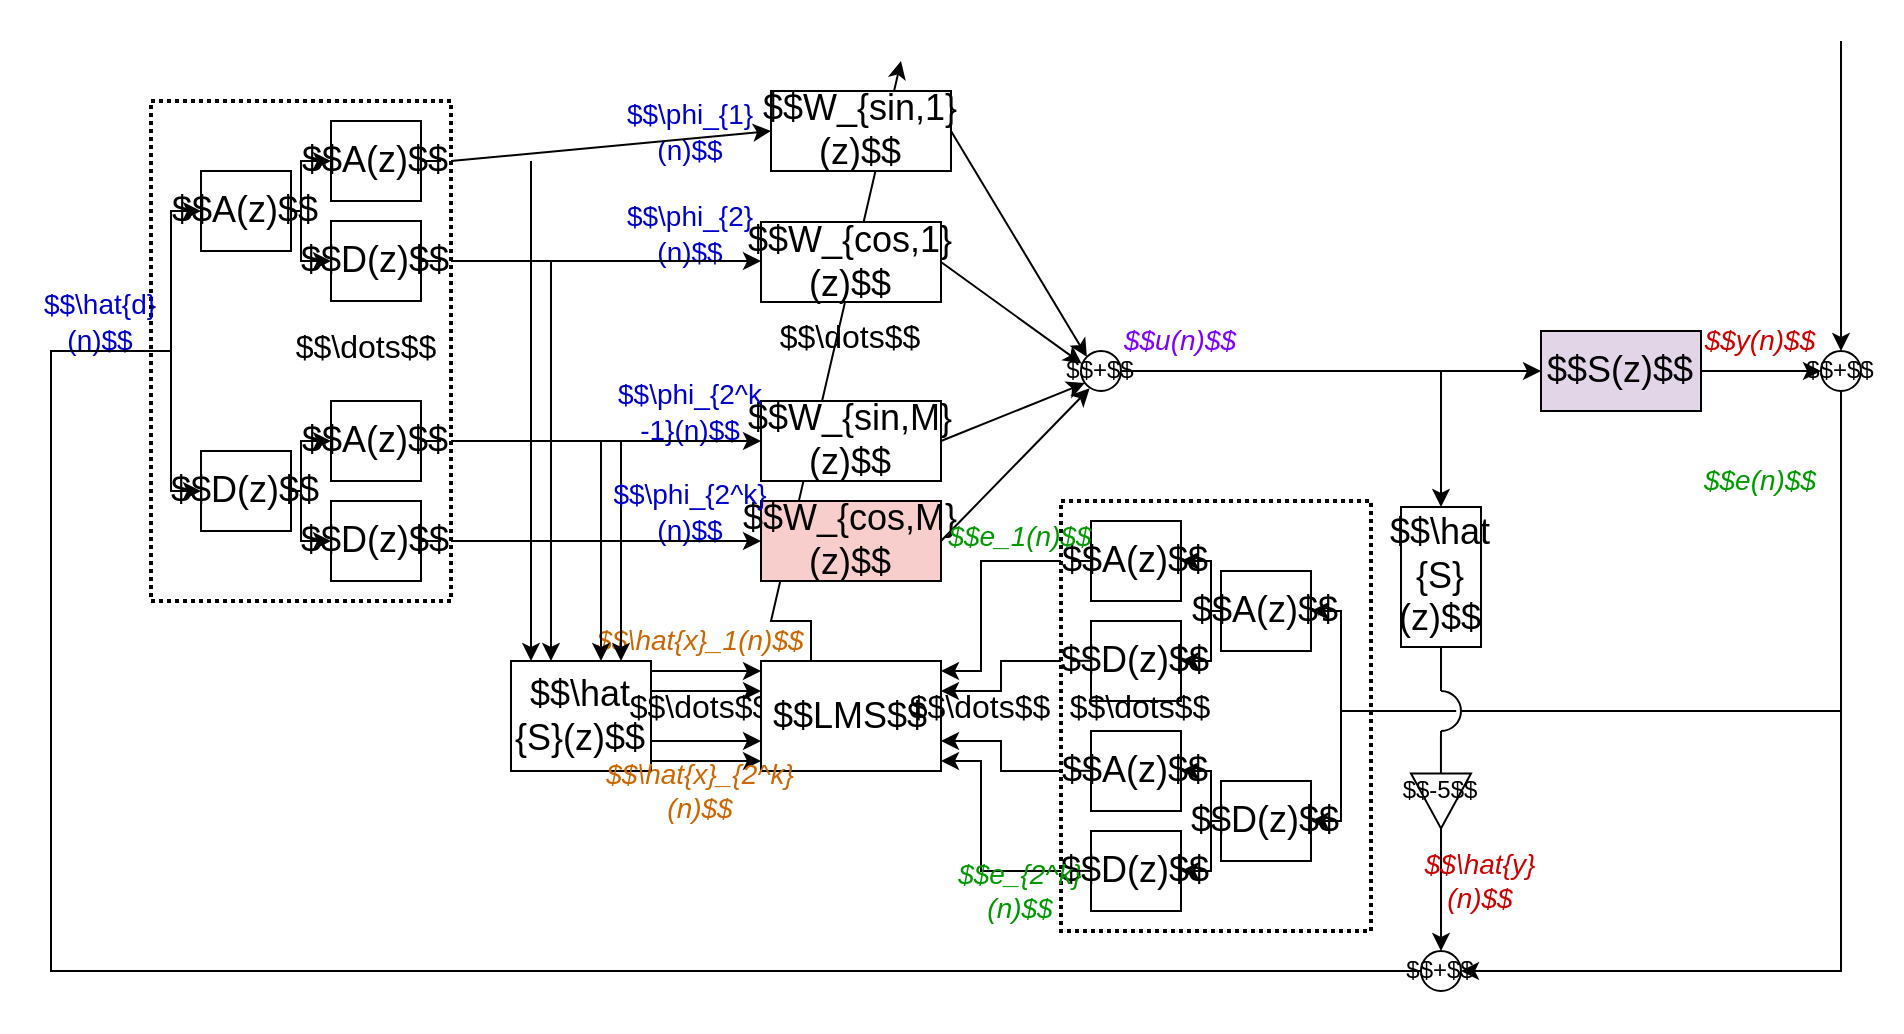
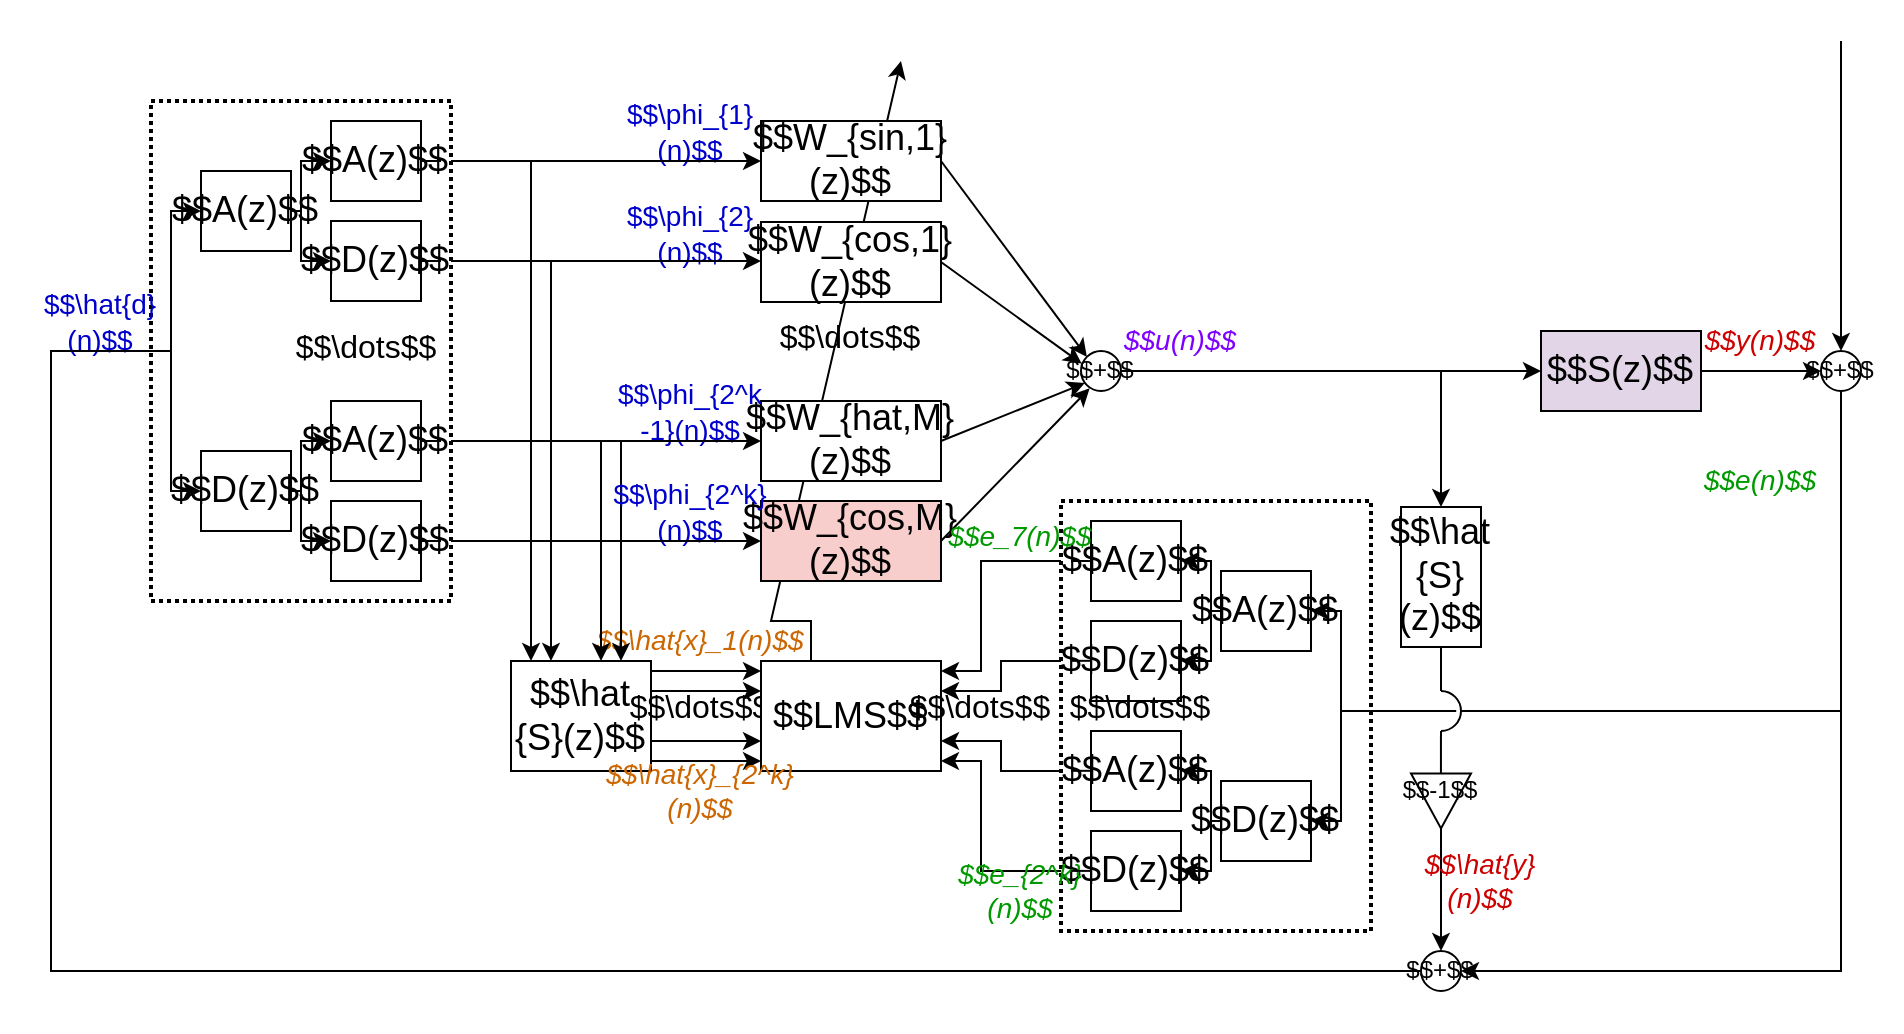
node "$$W_{sin,1}(z)$$": moved (861, 131) -> (851, 161)
node "$$W_{sin,M}(z)$$": label "$$W_{sin,M}(z)$$" -> "$$W_{hat,M}(z)$$"
node "$$e_1(n)$$": label "$$e_1(n)$$" -> "$$e_7(n)$$"
node "$$-5$$": label "$$-5$$" -> "$$-1$$"
